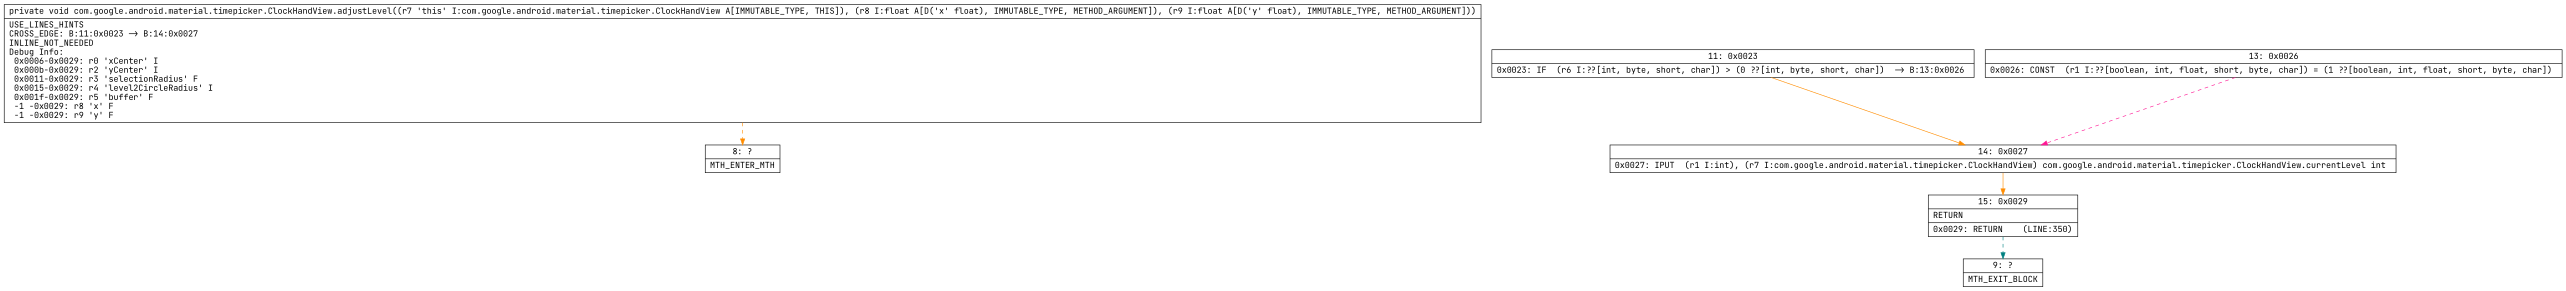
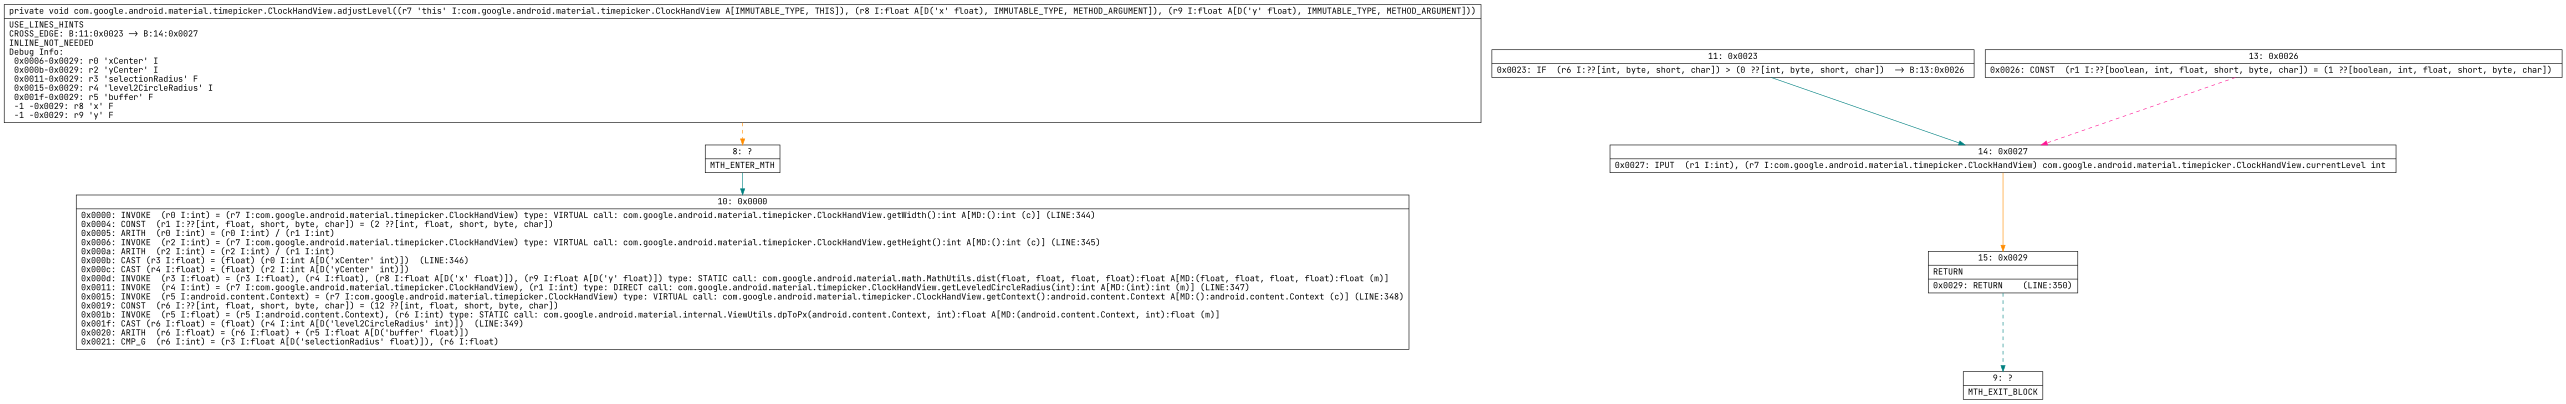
edge "11: 0x0023" -> "14: 0x0027": color darkorange -> teal
node "10: 0x0000": added
